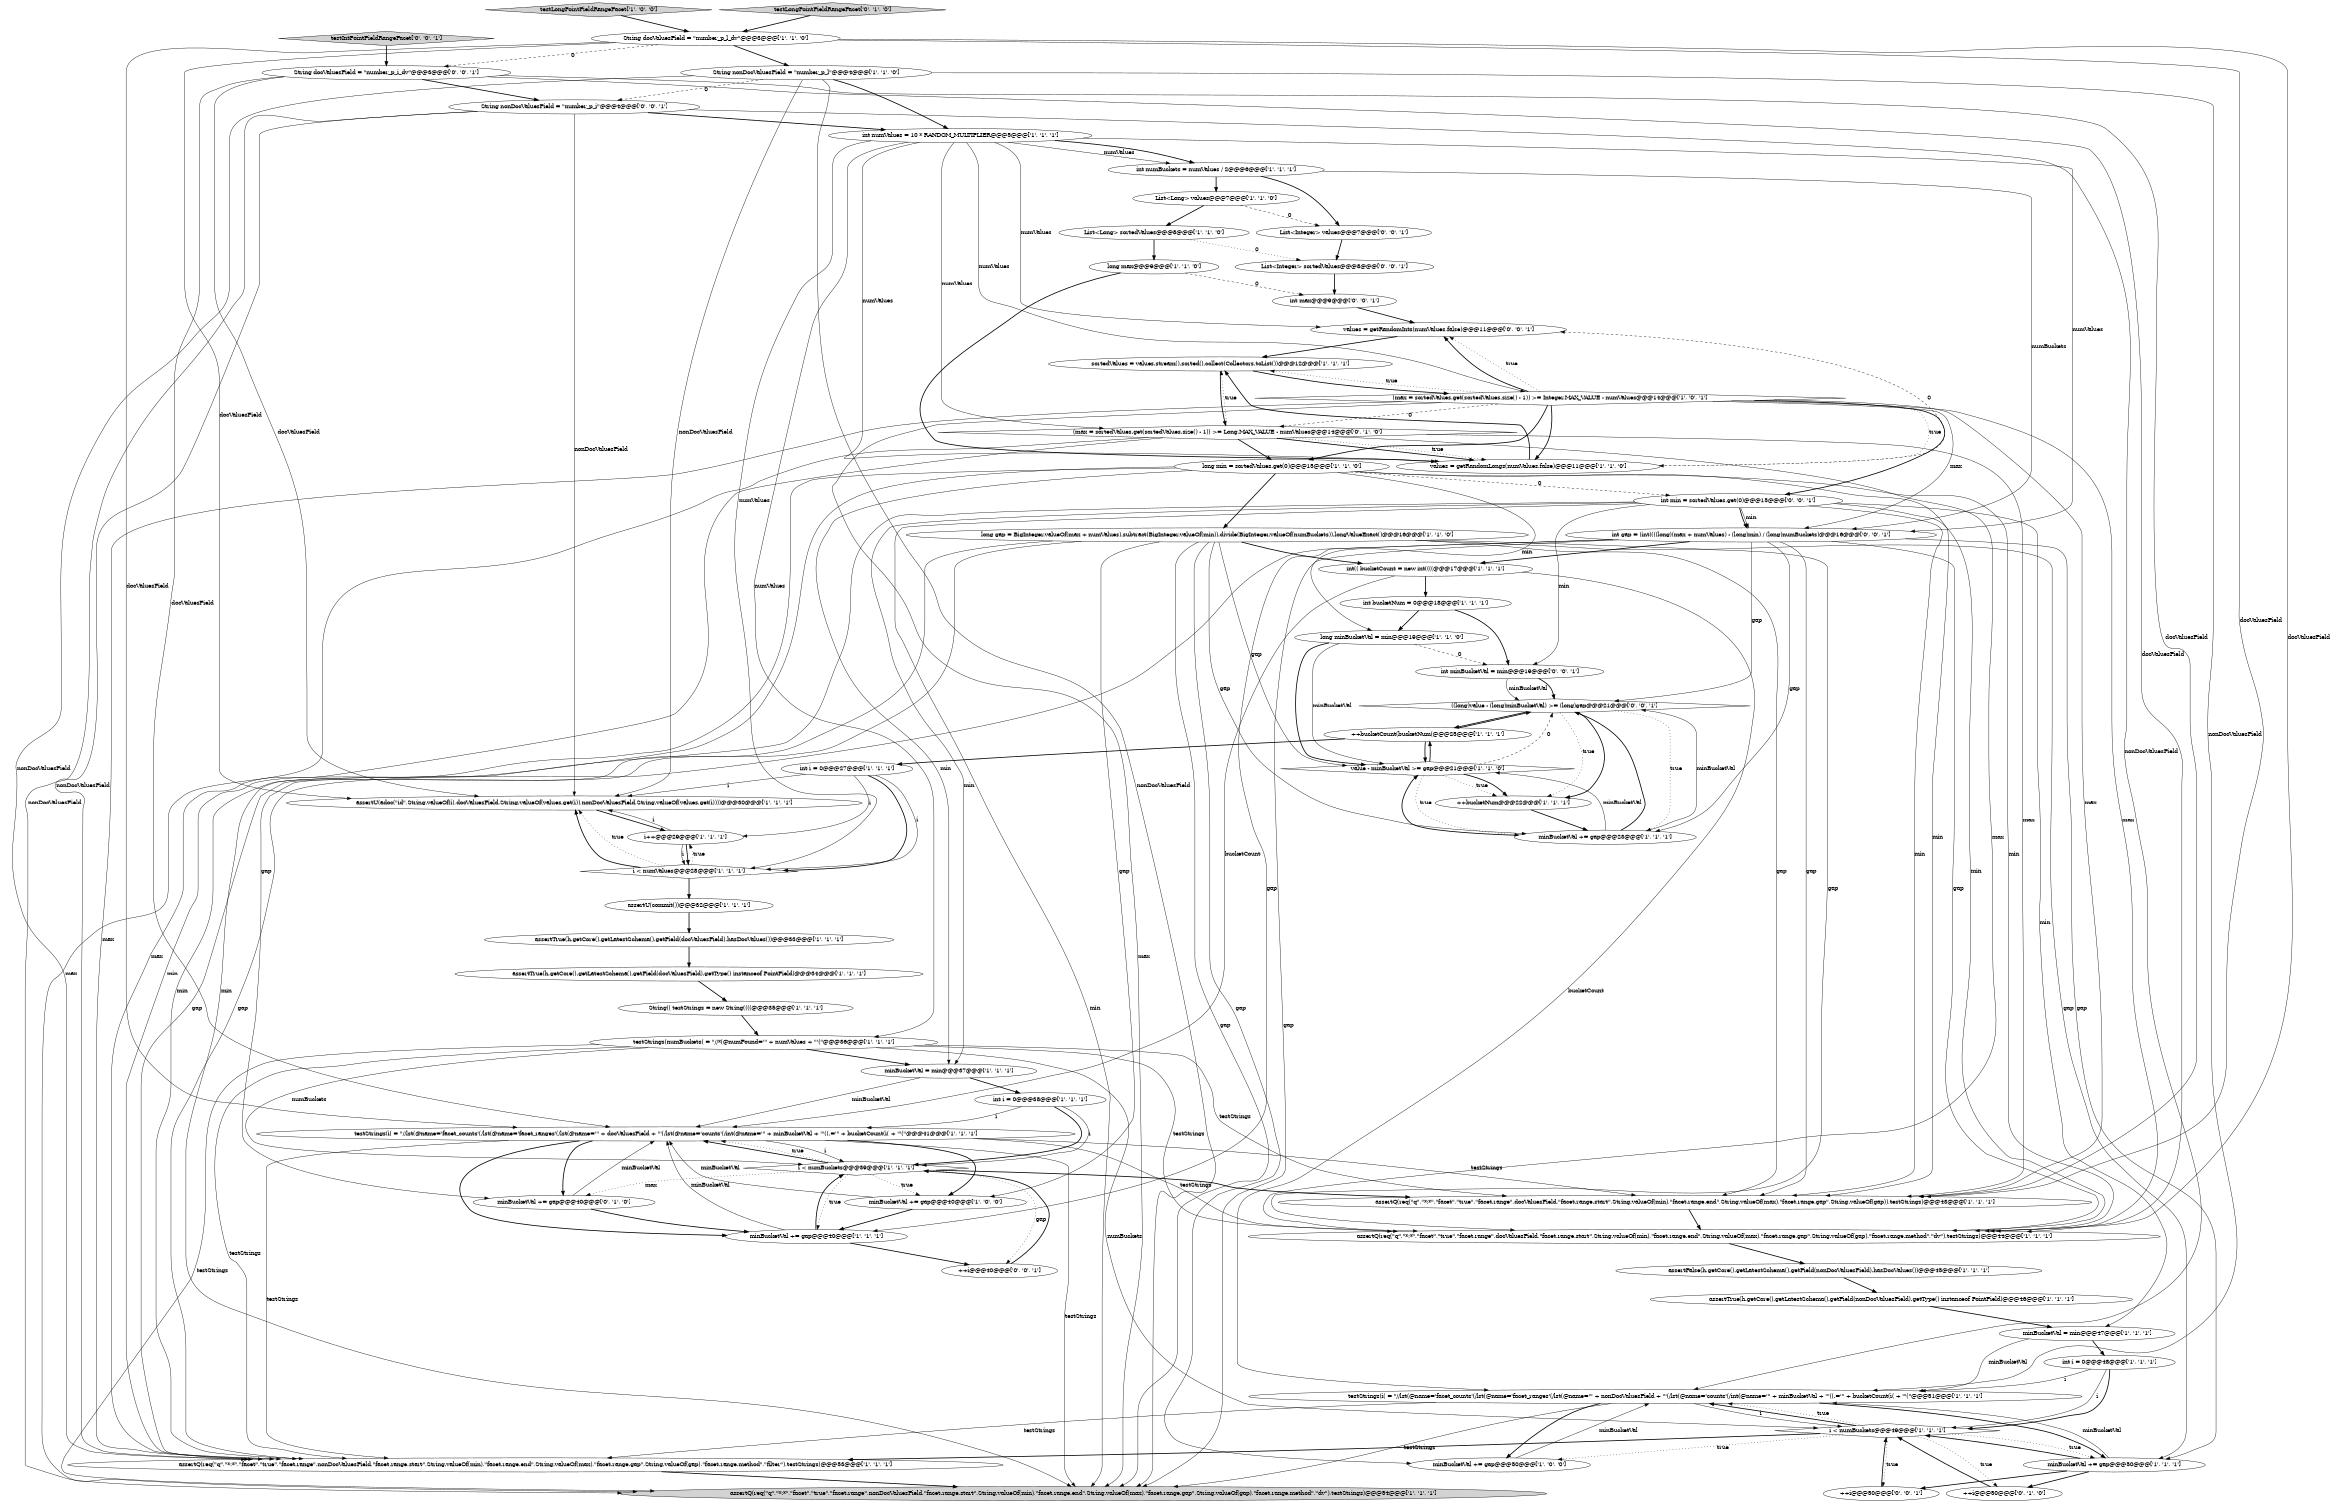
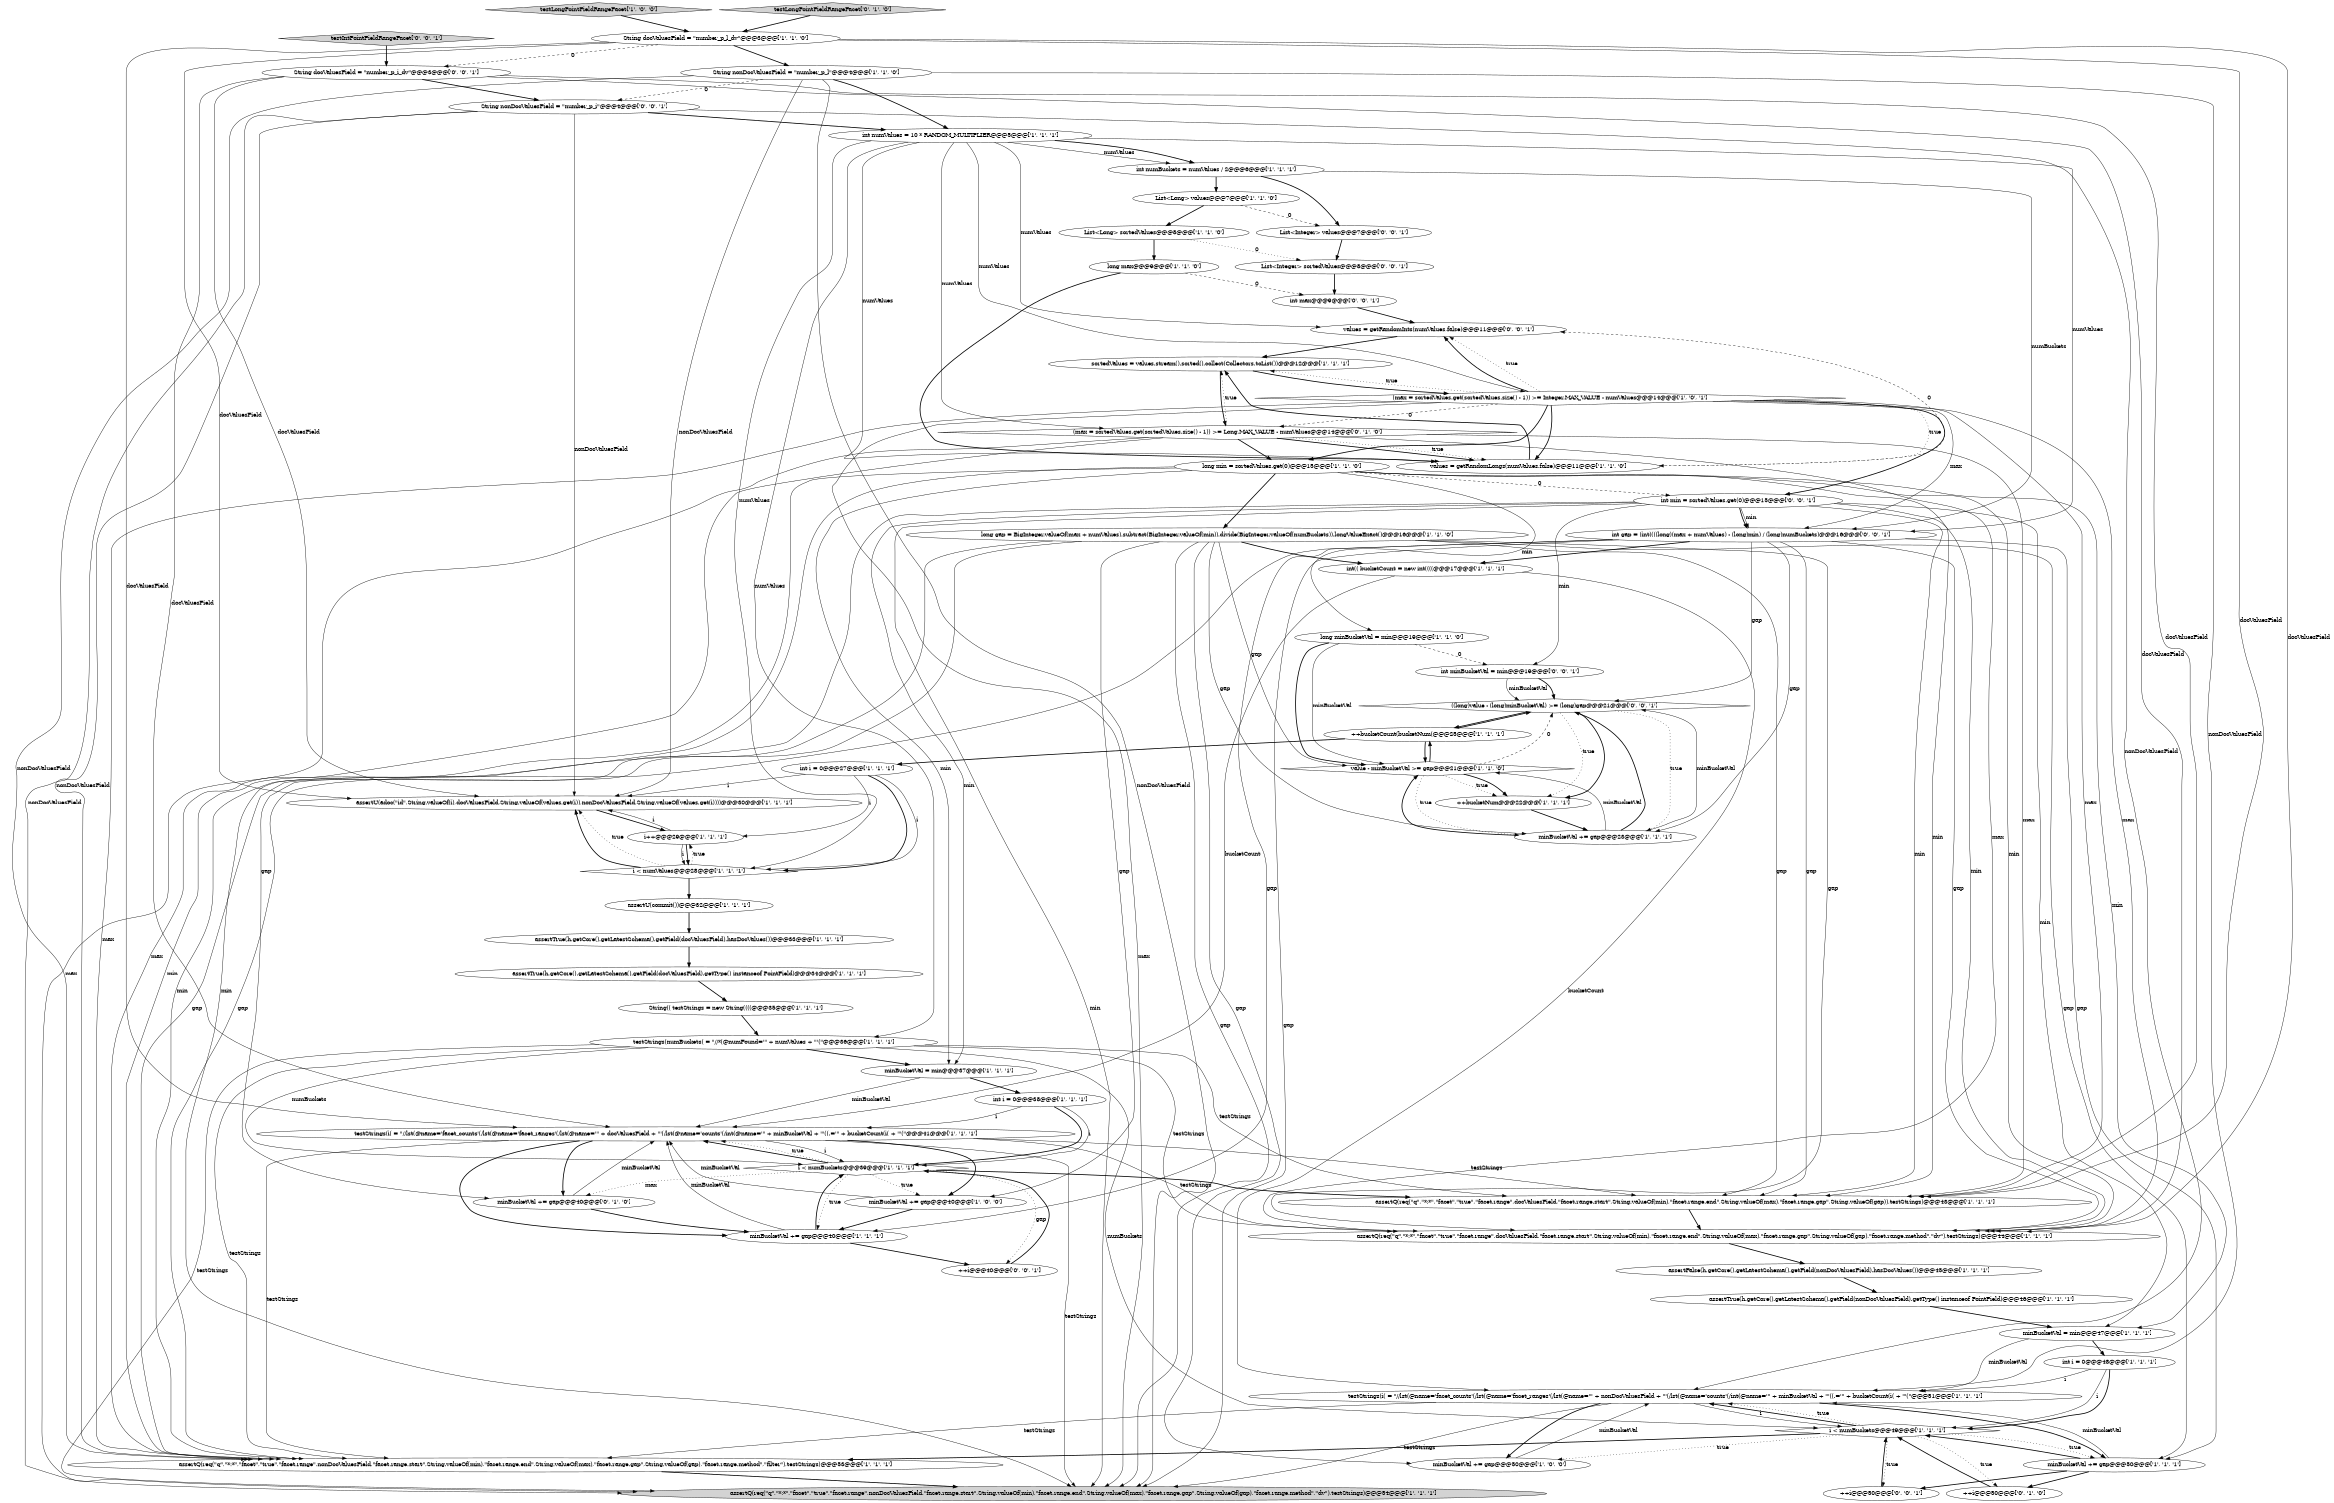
edge "long min = sortedValues.get(0)@@@15@@@['1', '1', '0']" -> "minBucketVal = min@@@47@@@['1', '1', '1']": added, label "min"
node "int bucketNum = 0@@@18@@@['1', '1', '1']": removed
